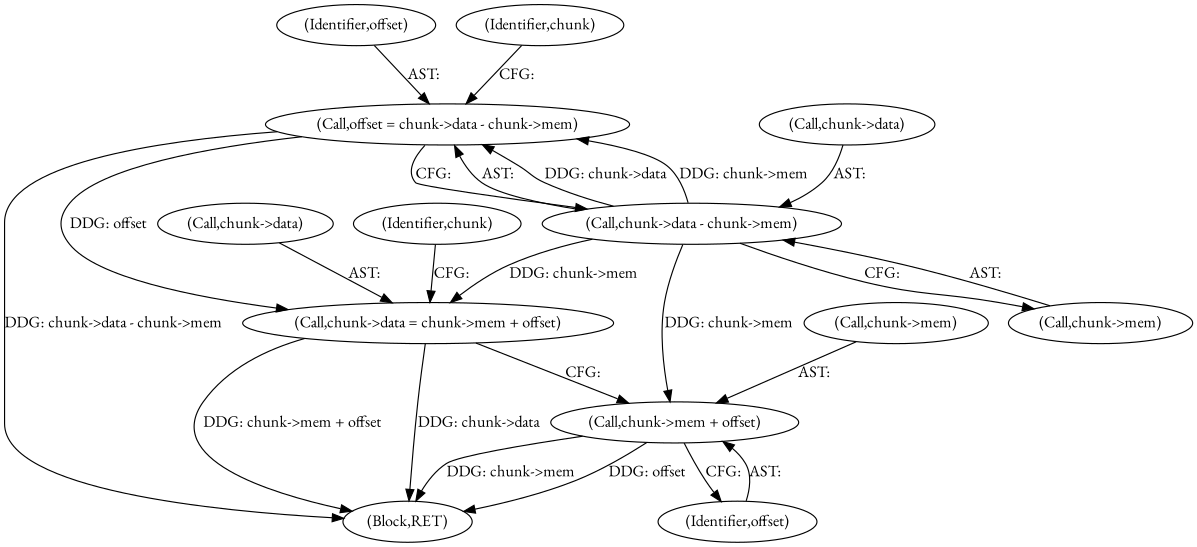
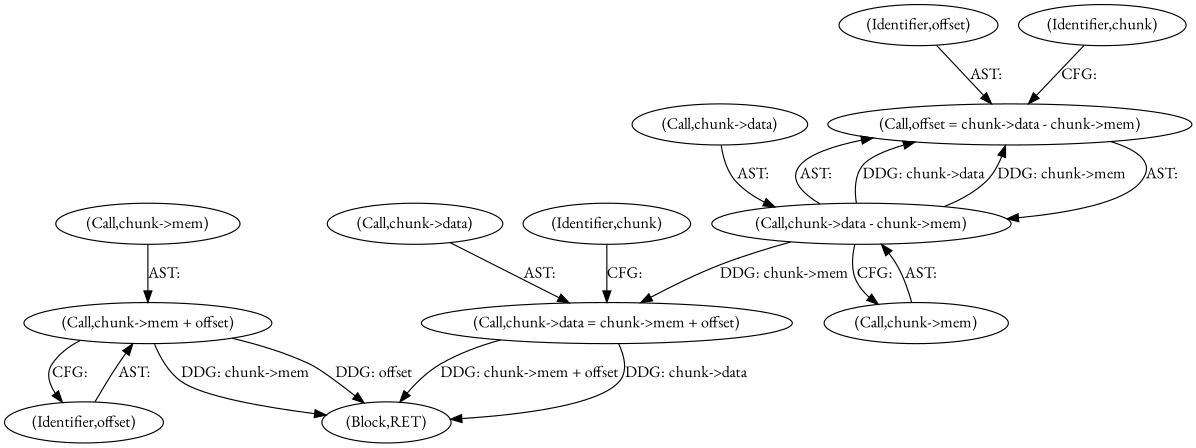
edge "(Call,offset = chunk->data - chunk->mem)" -> "(Call,chunk->data - chunk->mem)": label "CFG: " -> "AST: "
edge "(Call,offset = chunk->data - chunk->mem)" -> "(Call,chunk->data = chunk->mem + offset)": removed, label "DDG: offset"
edge "(Call,chunk->data - chunk->mem)" -> "(Call,chunk->mem + offset)": removed, label "DDG: chunk->mem"
edge "(Call,offset = chunk->data - chunk->mem)" -> "(Block,RET)": removed, label "DDG: chunk->data - chunk->mem"
edge "(Call,chunk->data = chunk->mem + offset)" -> "(Call,chunk->mem + offset)": removed, label "CFG:"
